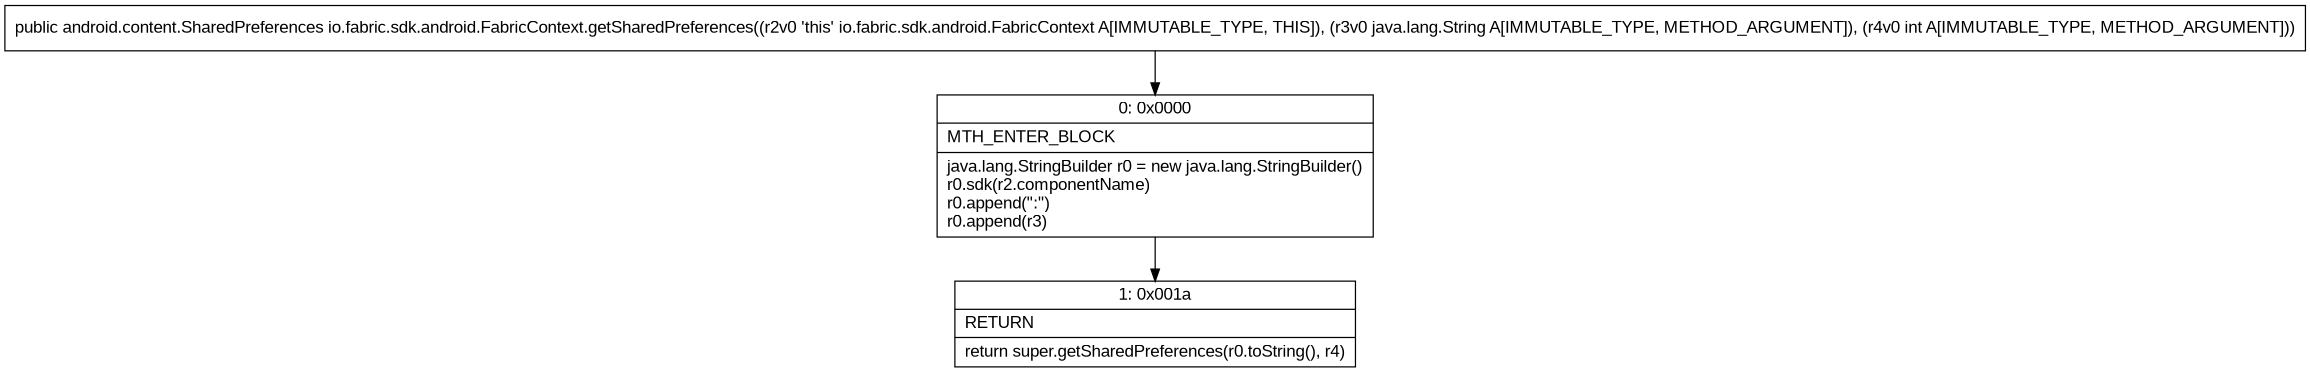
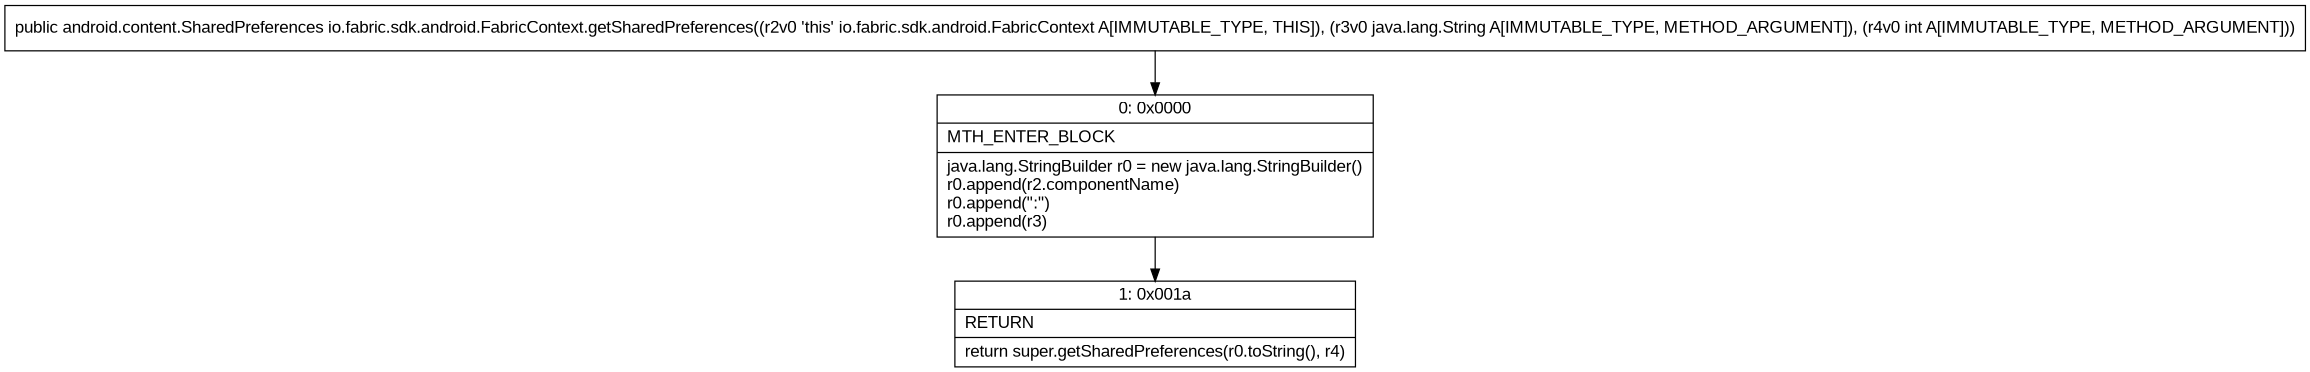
node "0: 0x0000": text "r0.sdk(r2.componentName)" -> "r0.append(r2.componentName)"
